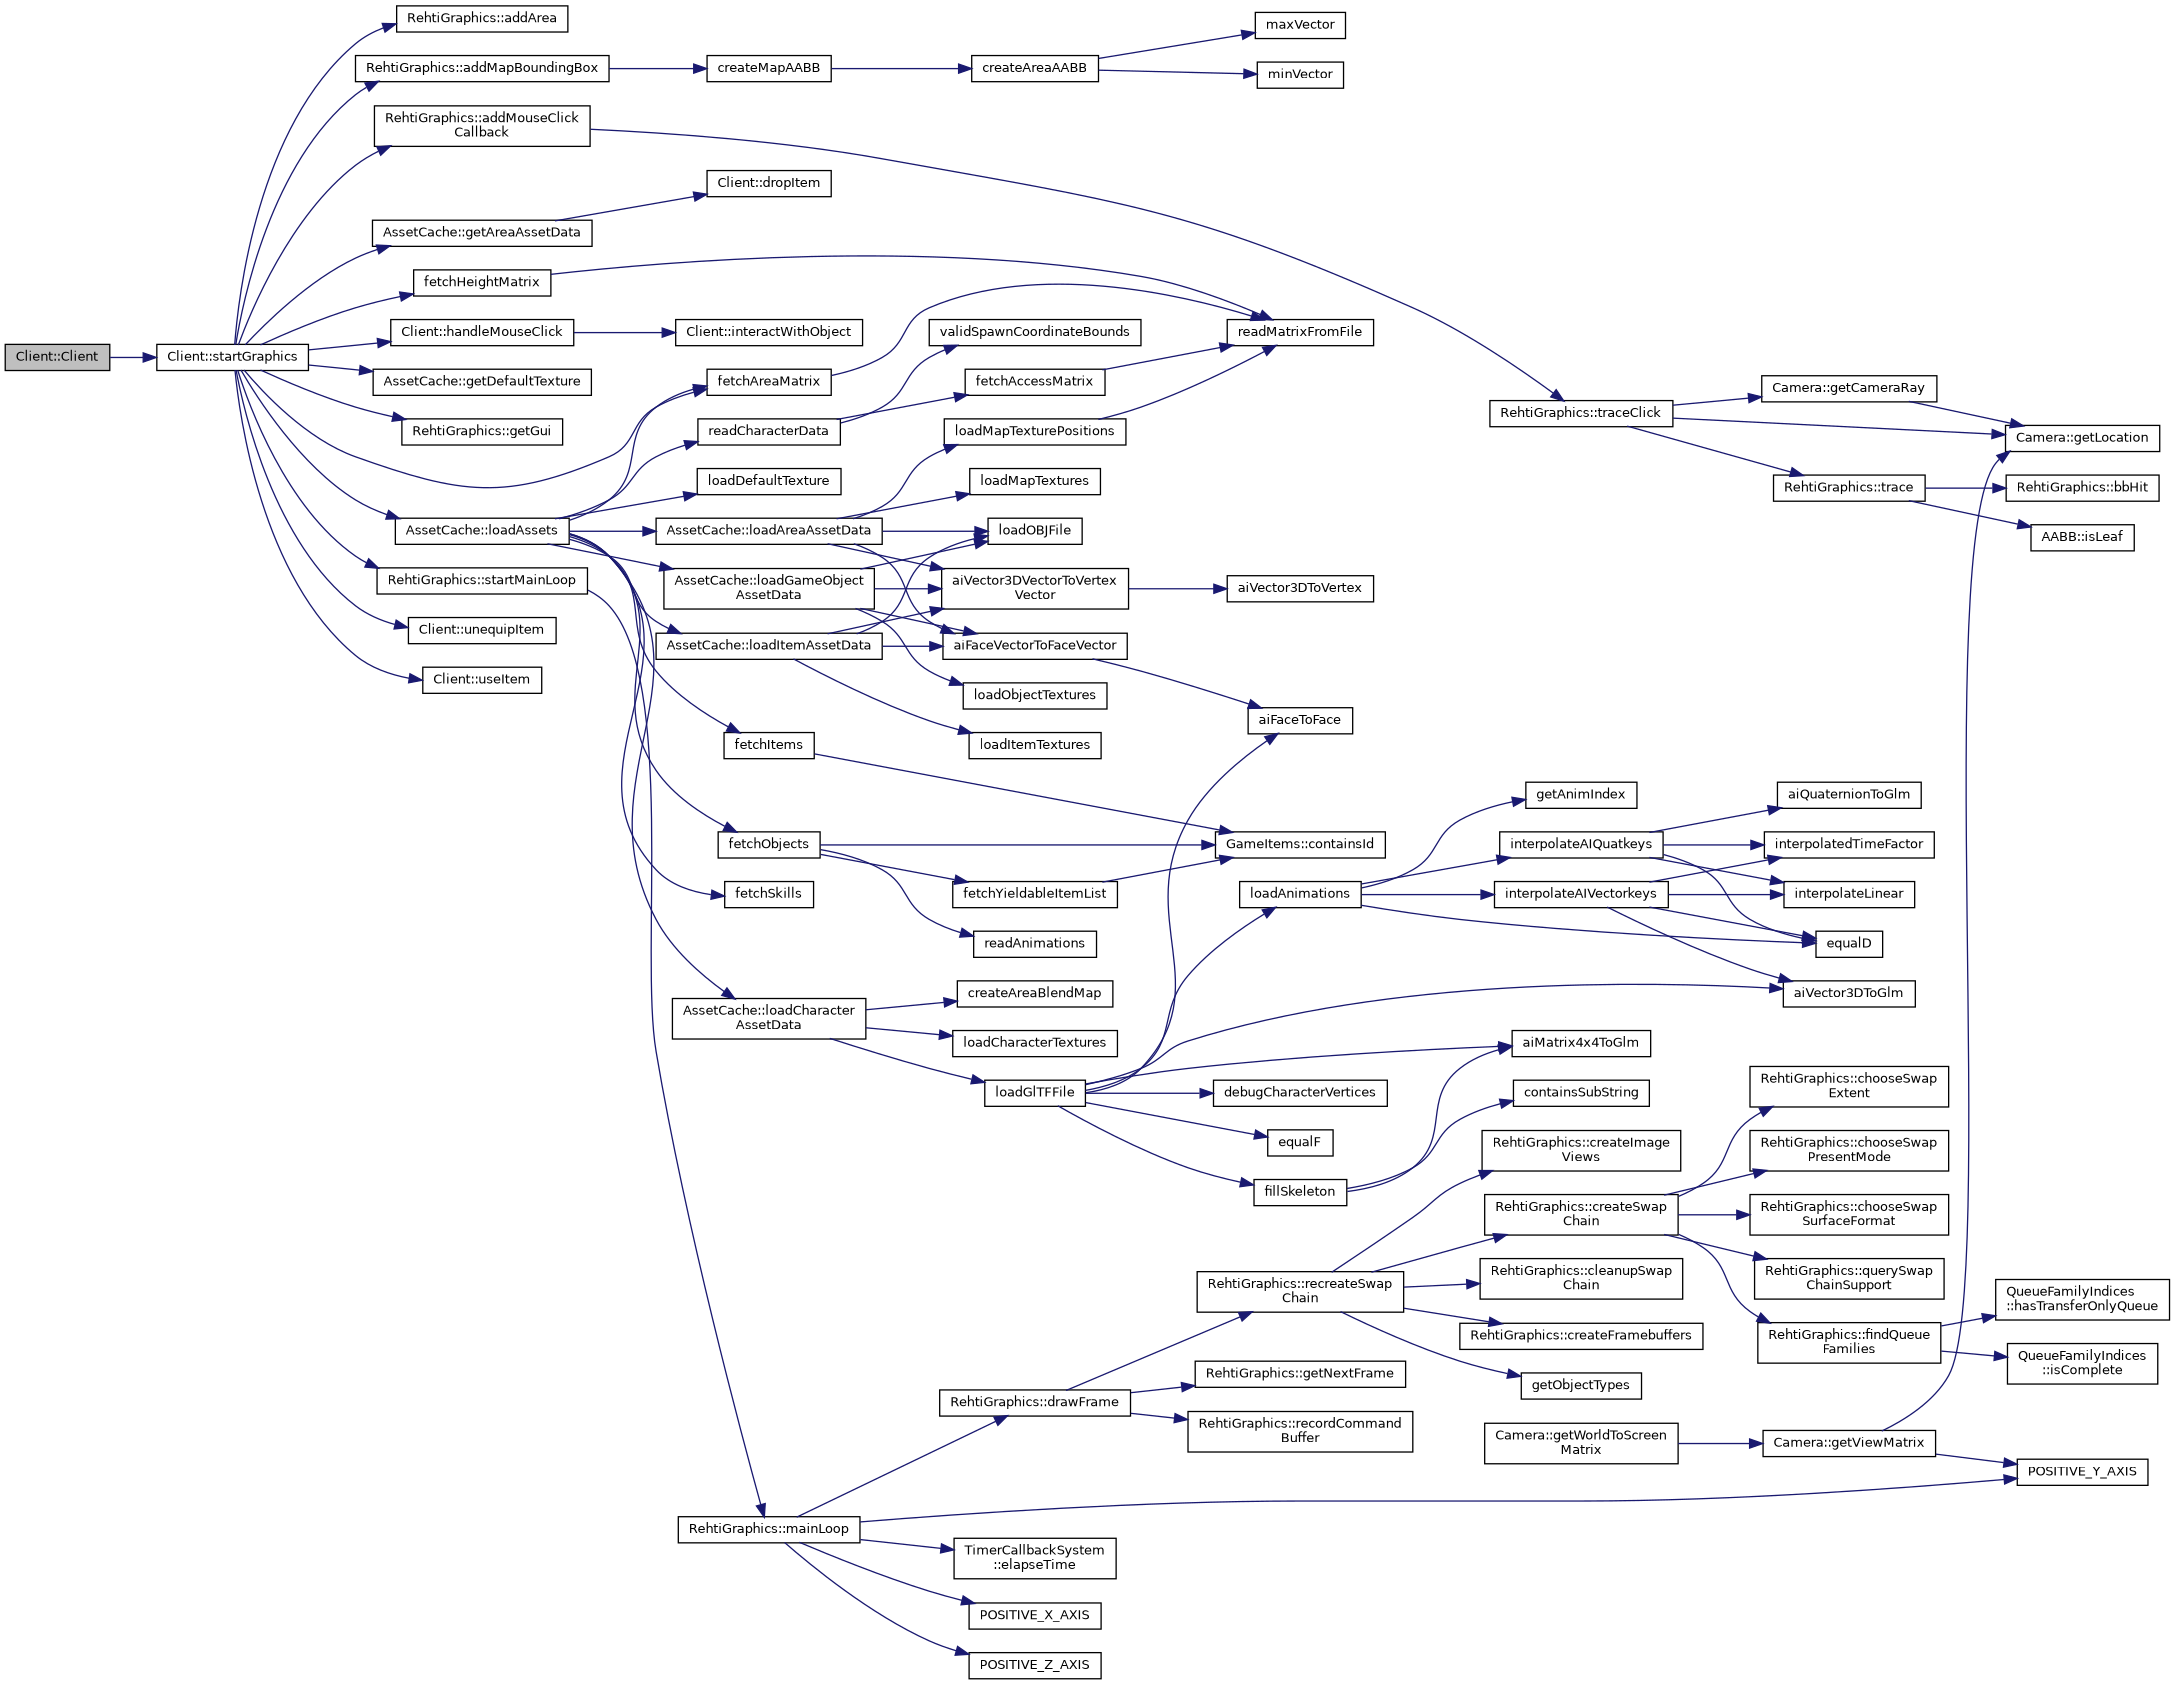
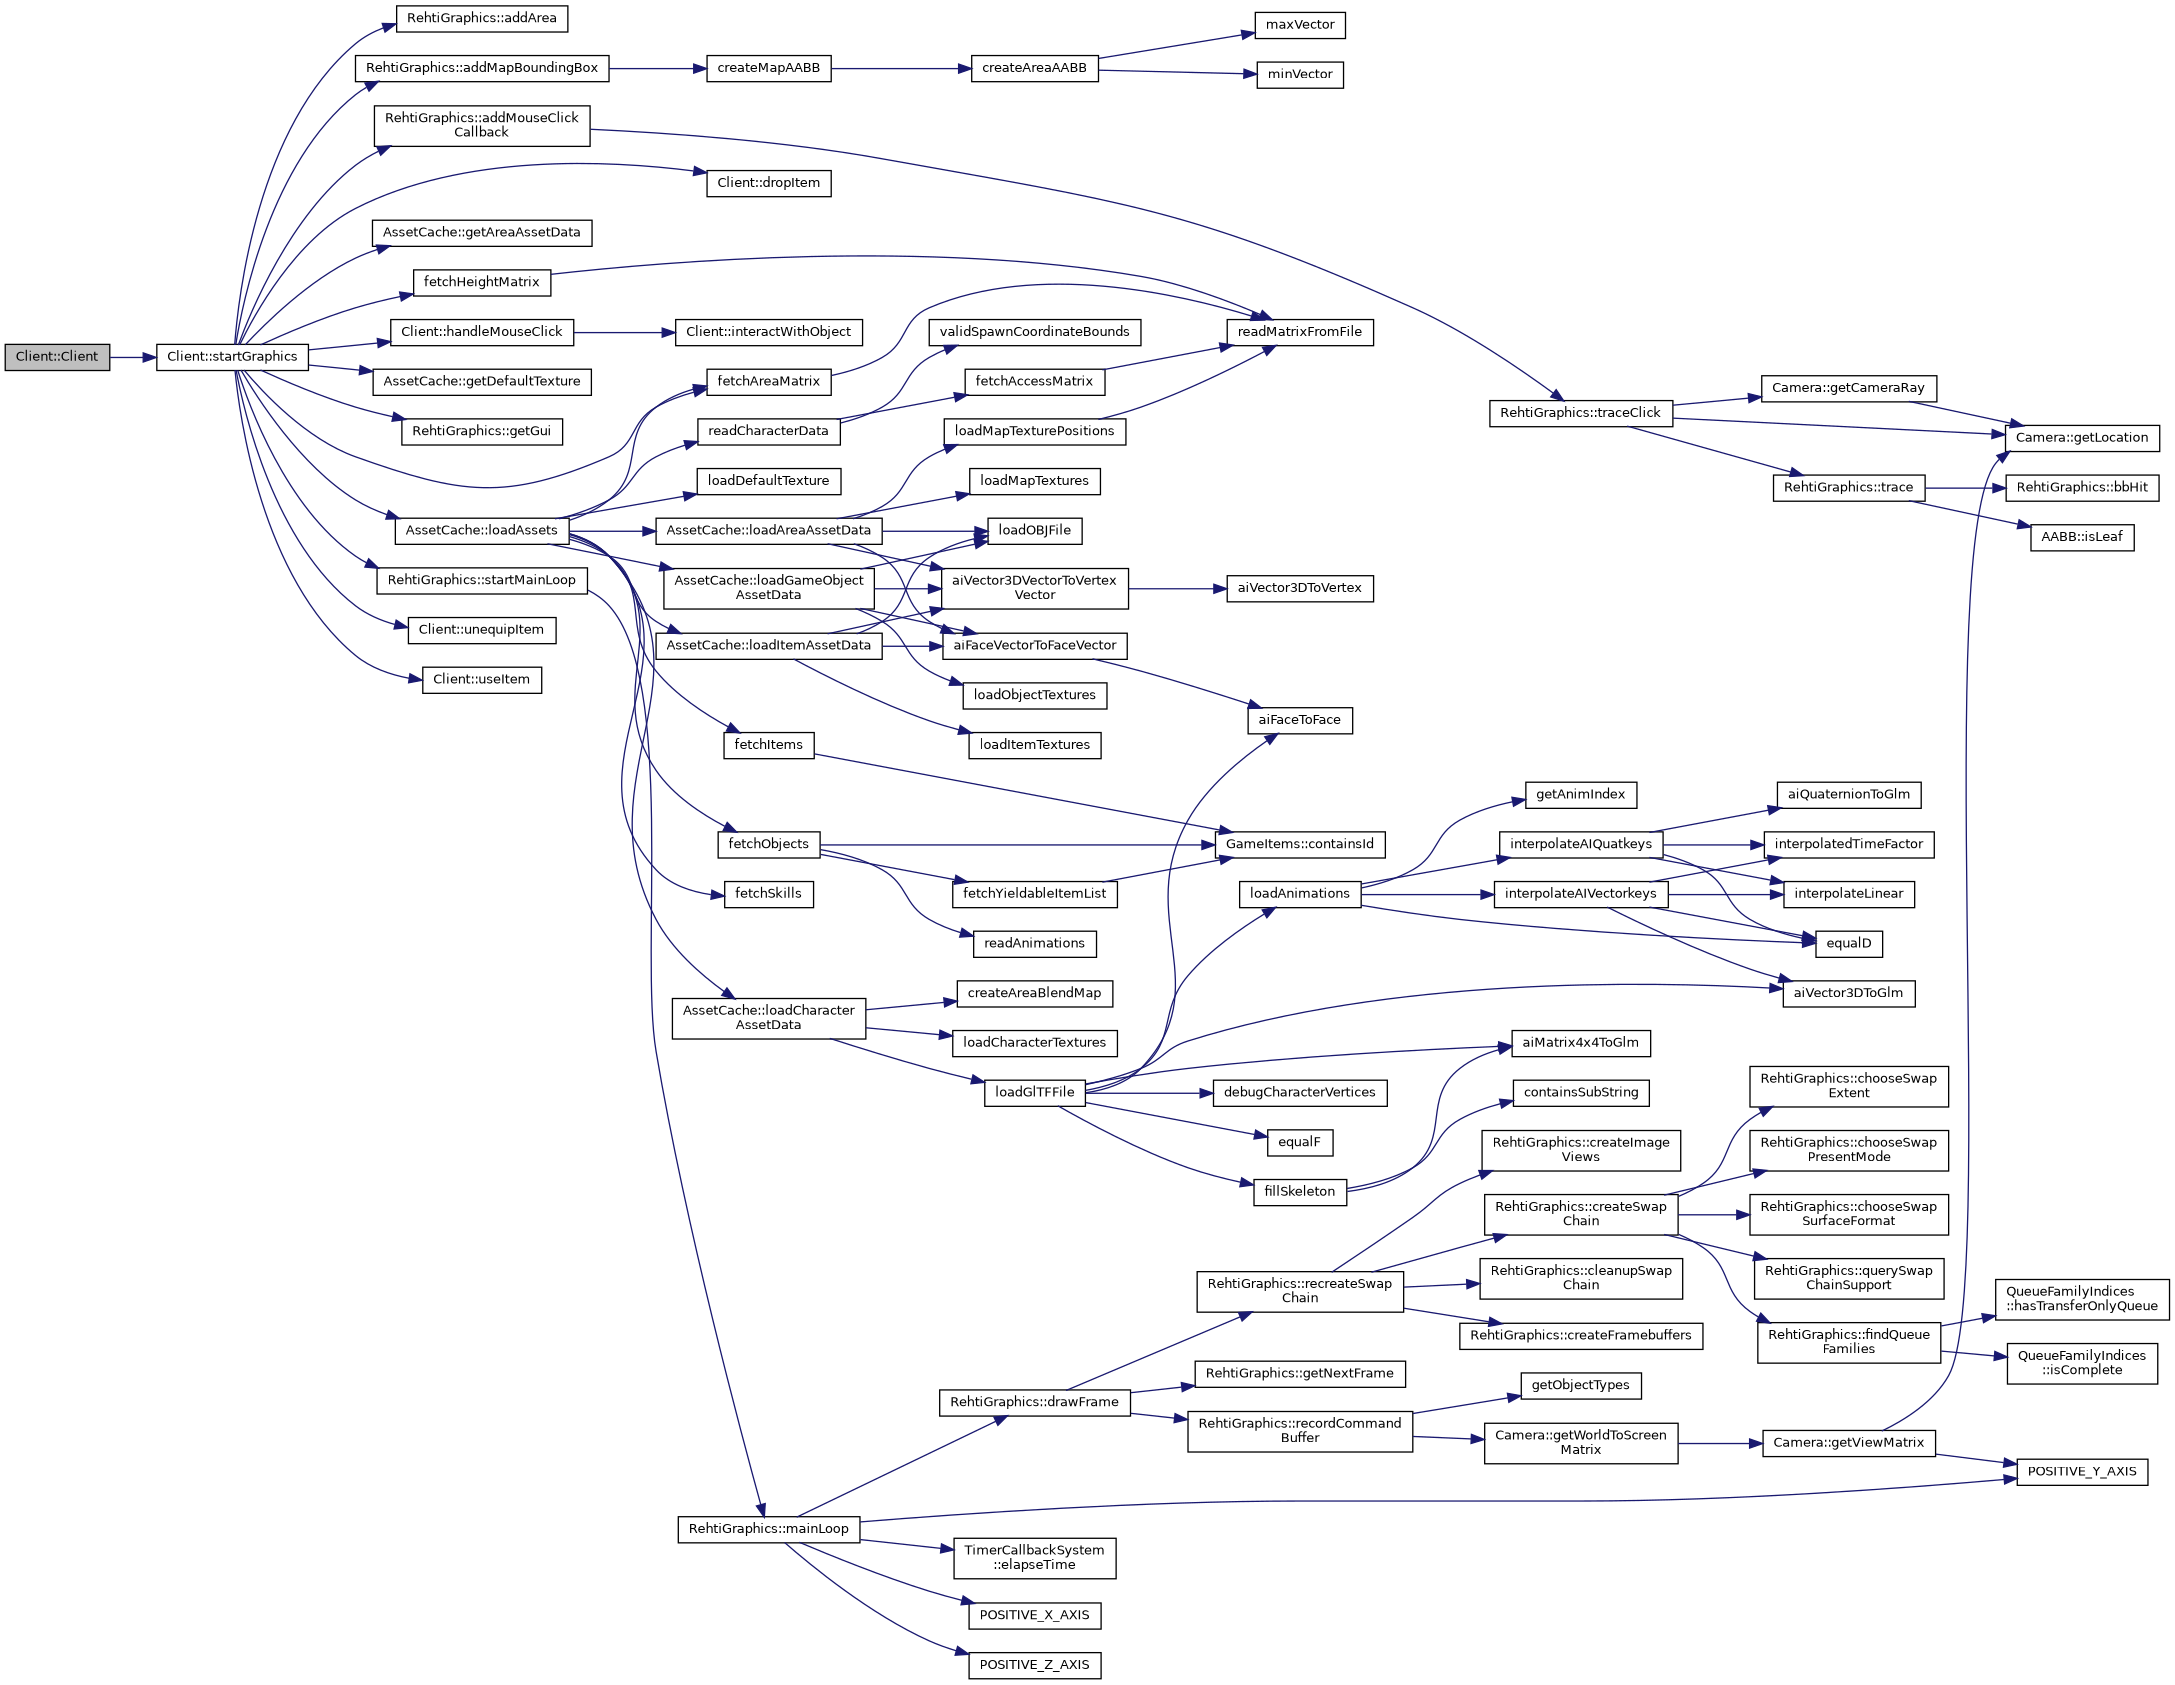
edge "AssetCache::getAreaAssetData" -> "Client::dropItem": now "Client::startGraphics" -> "Client::dropItem"
edge "RehtiGraphics::recreateSwap Chain" -> "getObjectTypes": now "RehtiGraphics::recordCommand Buffer" -> "getObjectTypes"
edge "RehtiGraphics::recordCommand Buffer" -> "Camera::getWorldToScreen Matrix": added
